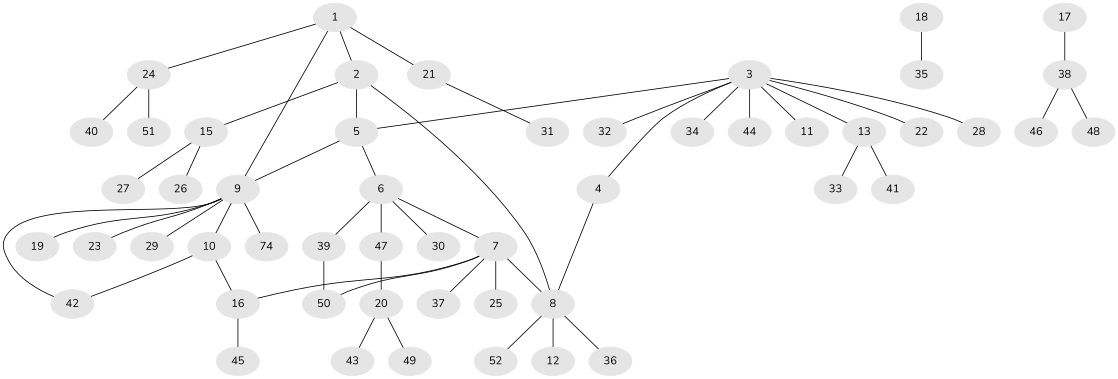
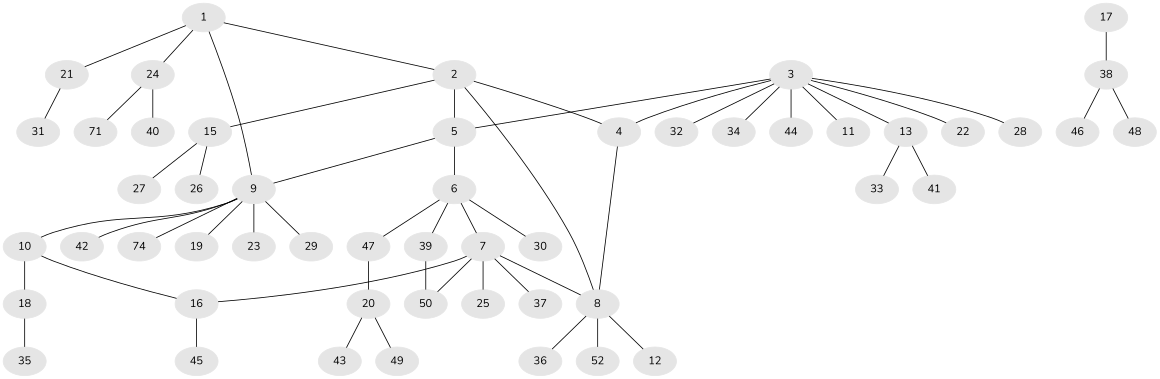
edge "2" -- "4": added
node "51": label "51" -> "71"
edge "10" -- "42": now "10" -- "18"
